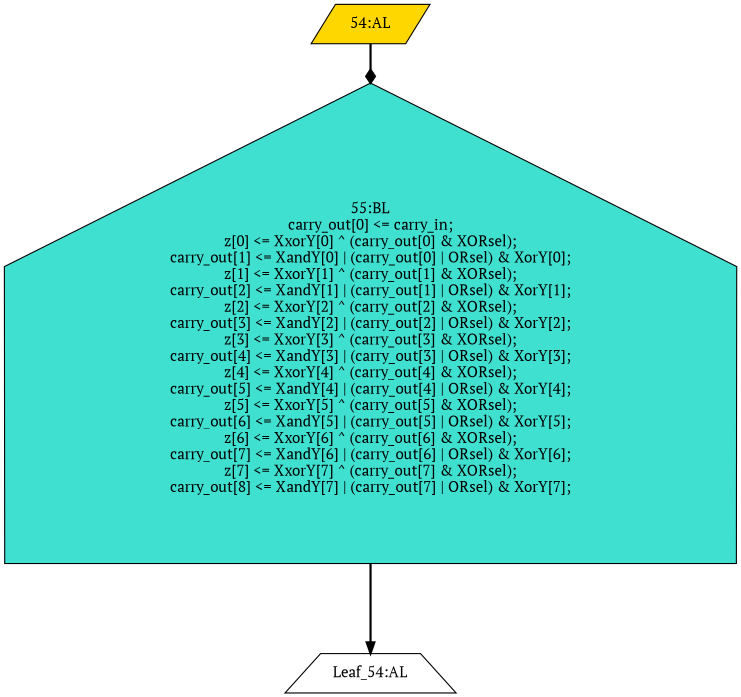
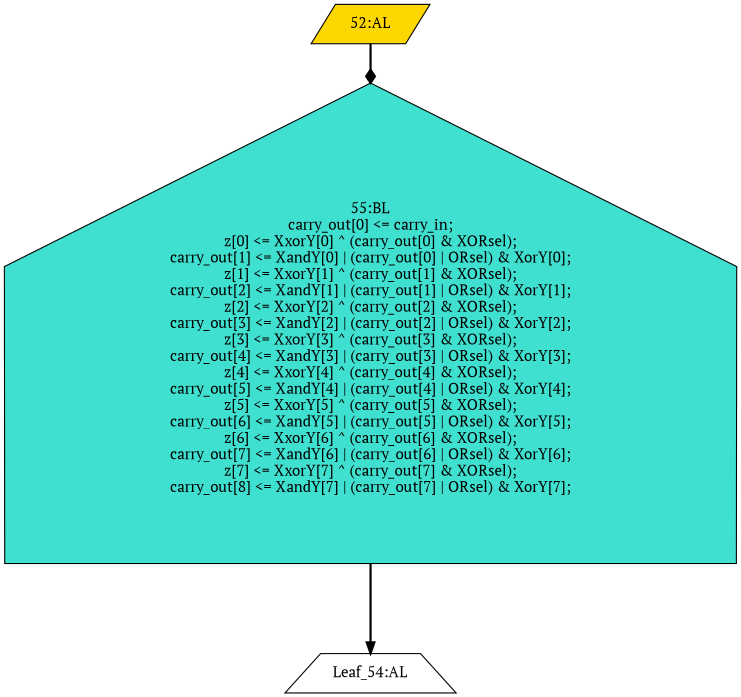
node "54:AL": label "54:AL" -> "52:AL"
